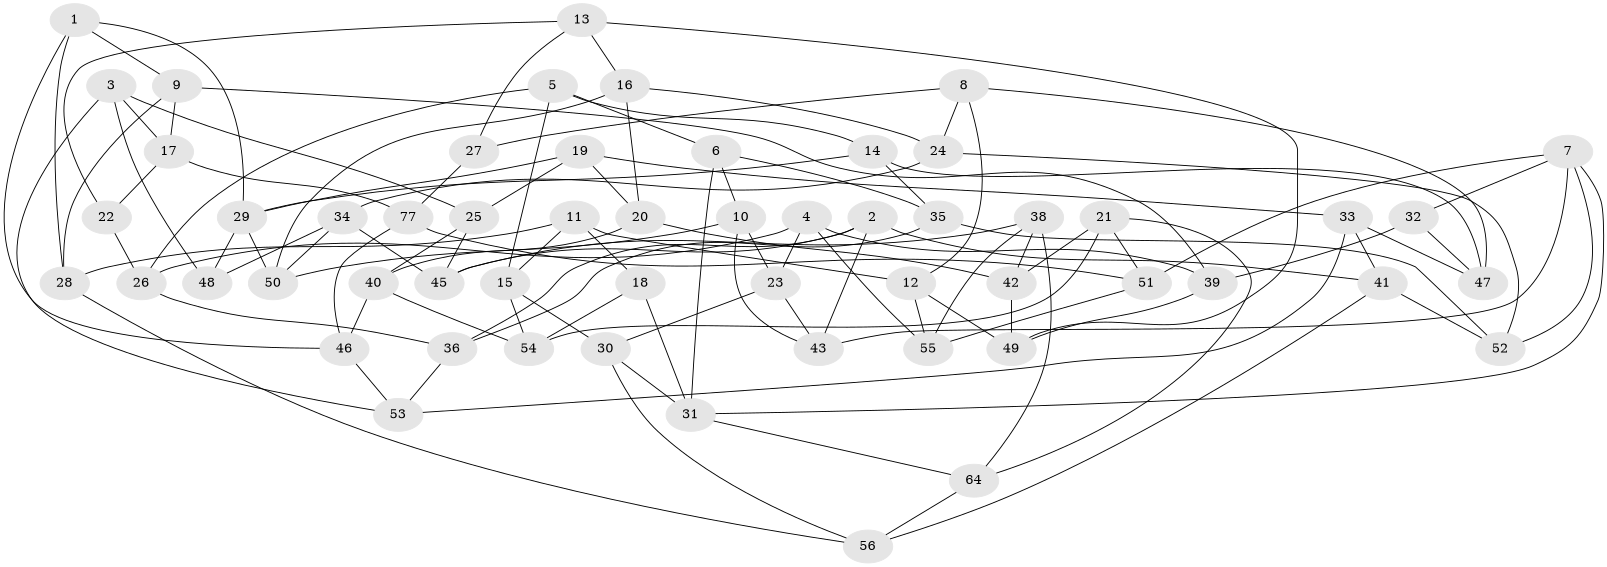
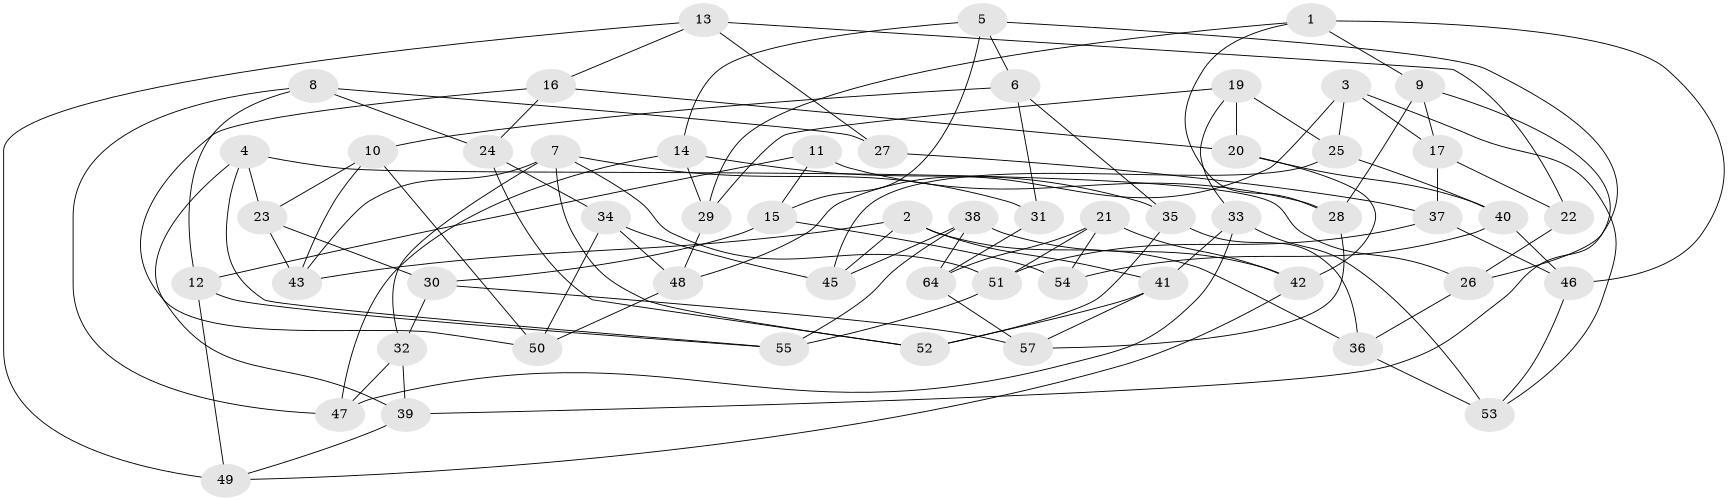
node "77": label "77" -> "37"
edge "29" -- "50": now "48" -- "50"
node "18": removed
edge "30" -- "31": now "30" -- "32"
node "56": label "56" -> "57"
